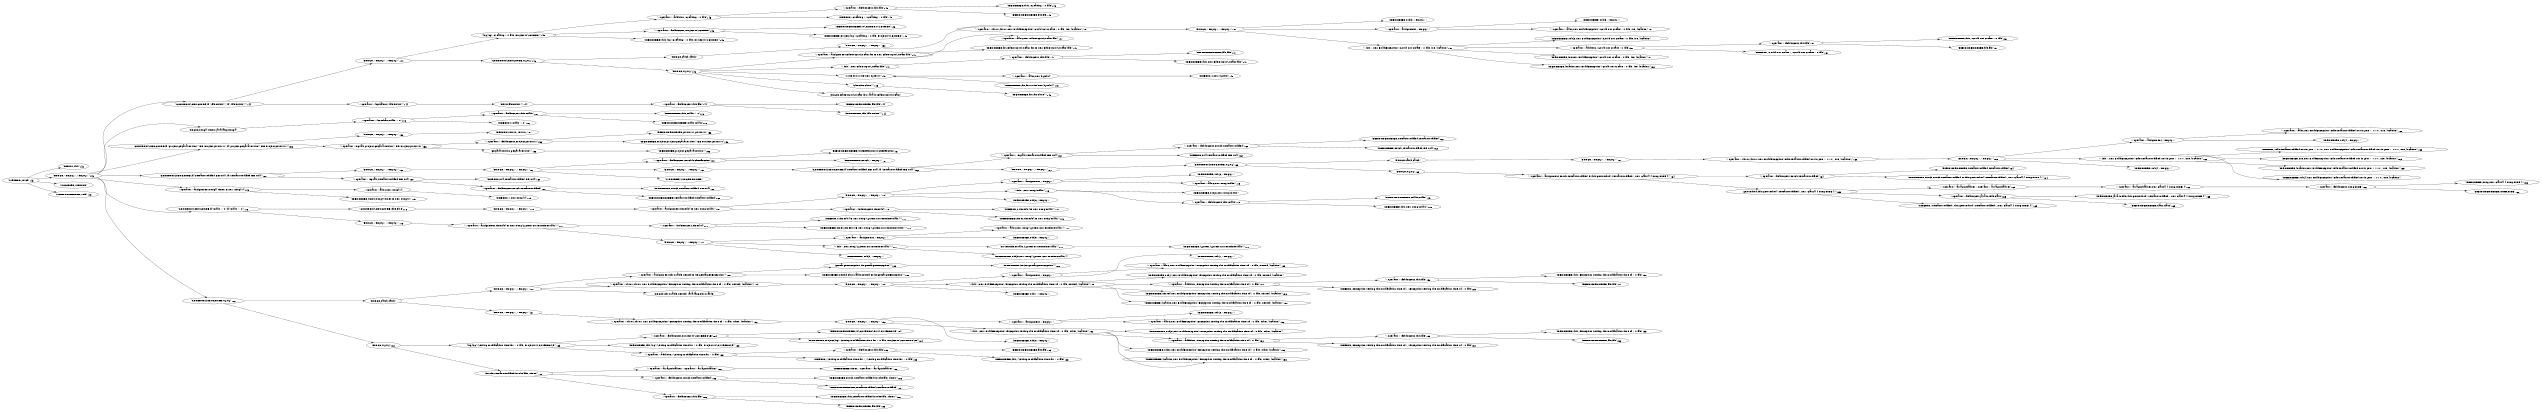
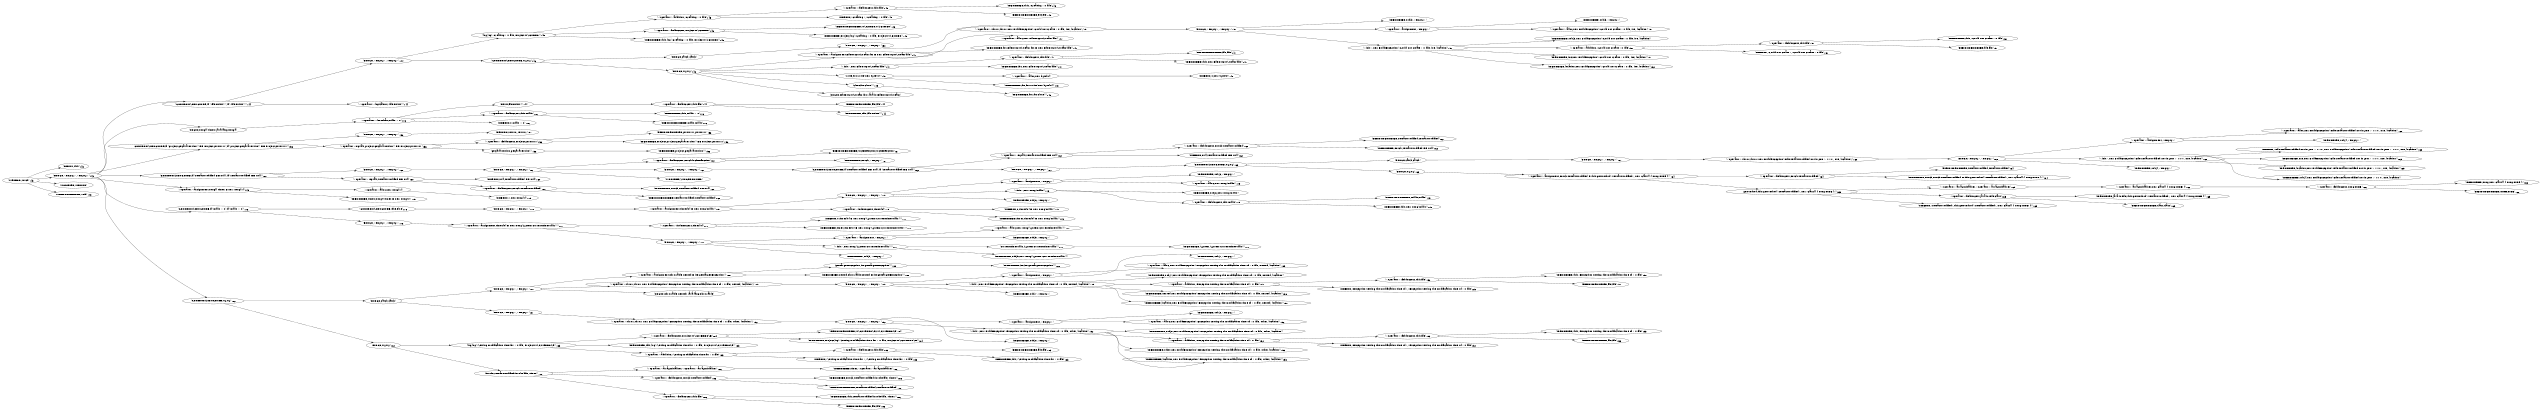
node "(IDENTIFIER,fos,new FileOutputStream(file))": added
edge "(IDENTIFIER,fos,fos.write(new byte[0]))" -> "(write,fos.write(new byte[0]))": reversed
edge "(<operator>.logicalNot,!file.exists())" -> "(exists,file.exists())": now "(<operator>.lessThan,millis < 0)" -> "(exists,file.exists())"
